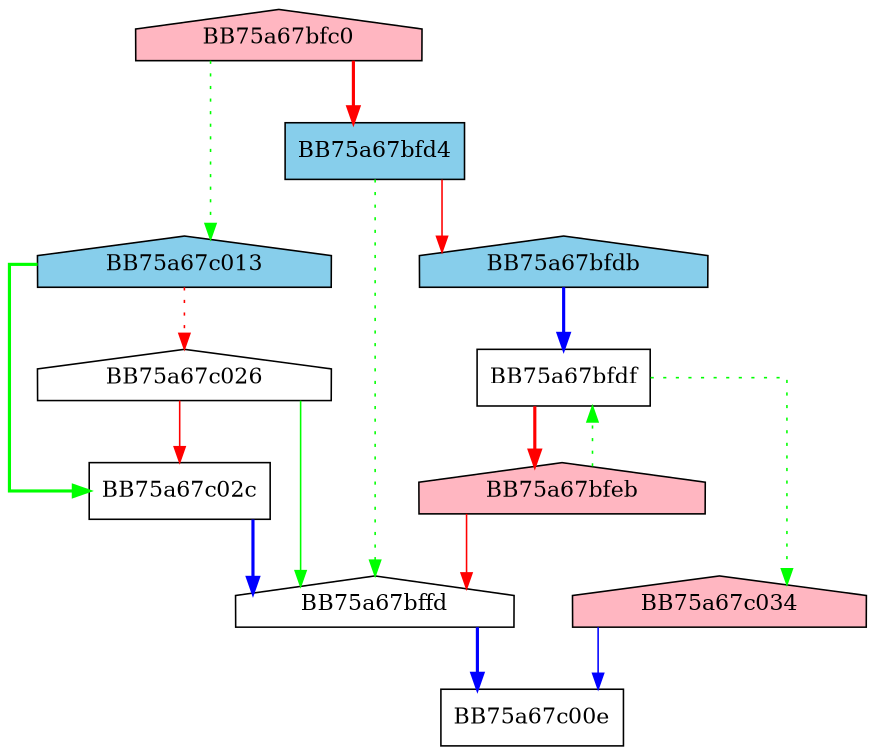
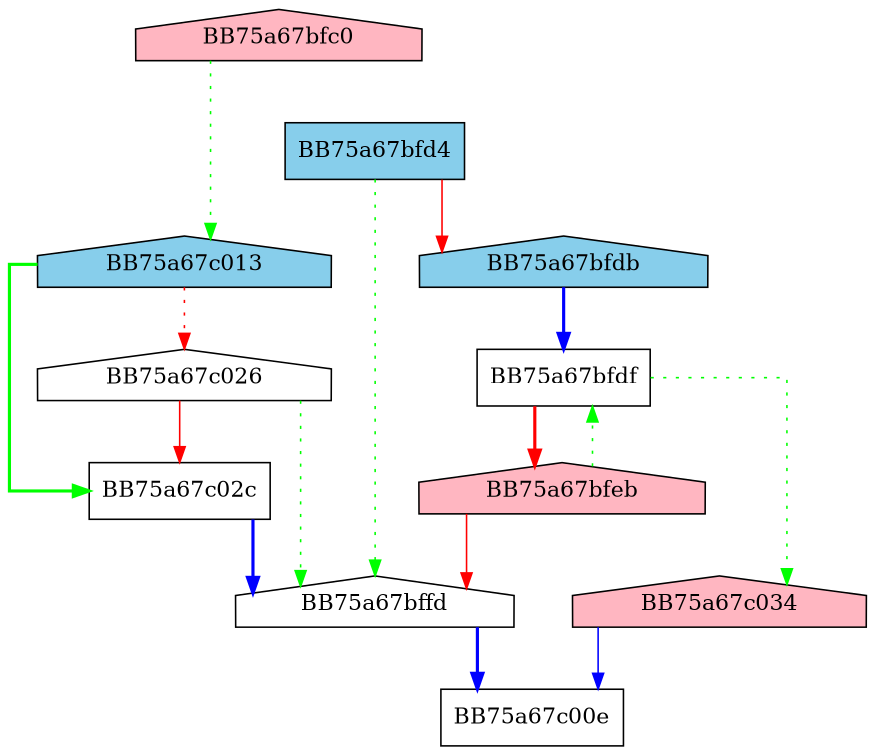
edge "BB75a67bfc0" -> "BB75a67bfd4": removed
edge "BB75a67c026" -> "BB75a67bffd": style solid -> dotted
